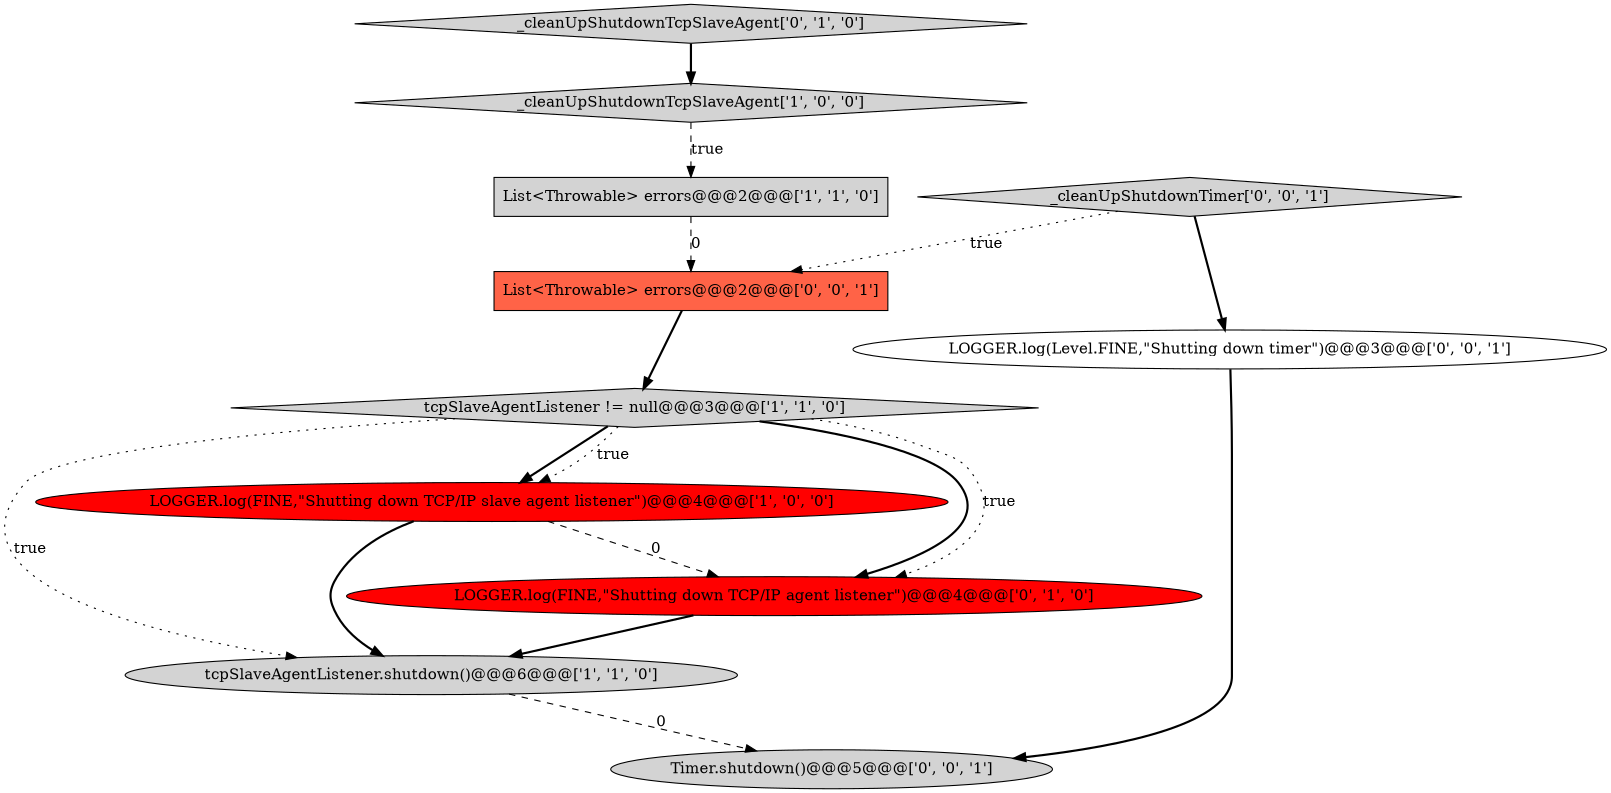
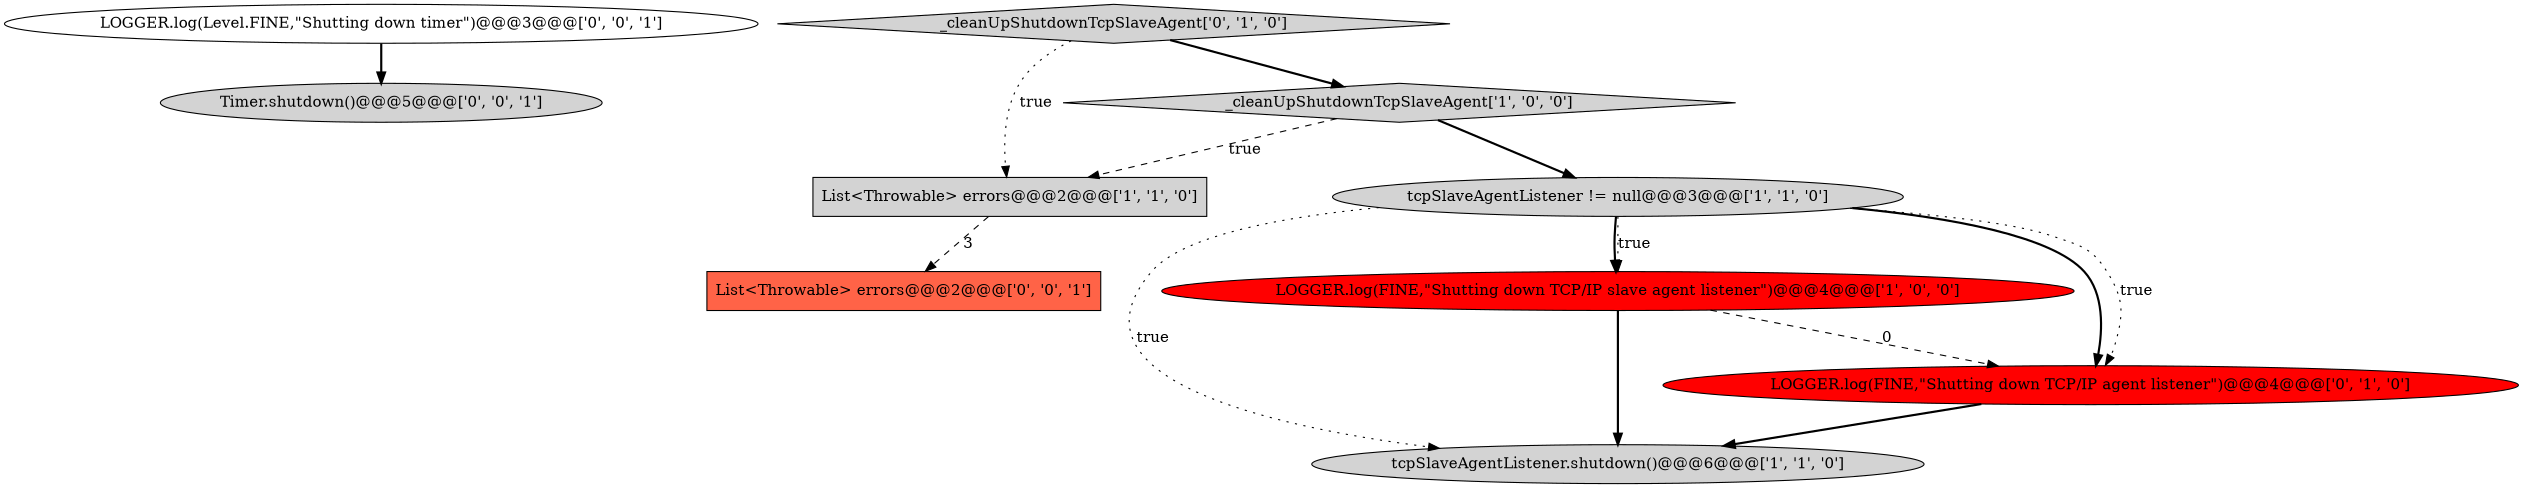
edge "_cleanUpShutdownTcpSlaveAgent['0', '1', '0']" -> "List<Throwable> errors@@@2@@@['1', '1', '0']": added, label "true"
node "_cleanUpShutdownTimer['0', '0', '1']": removed
edge "List<Throwable> errors@@@2@@@['1', '1', '0']" -> "List<Throwable> errors@@@2@@@['0', '0', '1']": label "0" -> "3"
edge "List<Throwable> errors@@@2@@@['0', '0', '1']" -> "tcpSlaveAgentListener != null@@@3@@@['1', '1', '0']": now "_cleanUpShutdownTcpSlaveAgent['1', '0', '0']" -> "tcpSlaveAgentListener != null@@@3@@@['1', '1', '0']"
node "tcpSlaveAgentListener != null@@@3@@@['1', '1', '0']": shape diamond -> ellipse
edge "tcpSlaveAgentListener.shutdown()@@@6@@@['1', '1', '0']" -> "Timer.shutdown()@@@5@@@['0', '0', '1']": removed, label "0"
